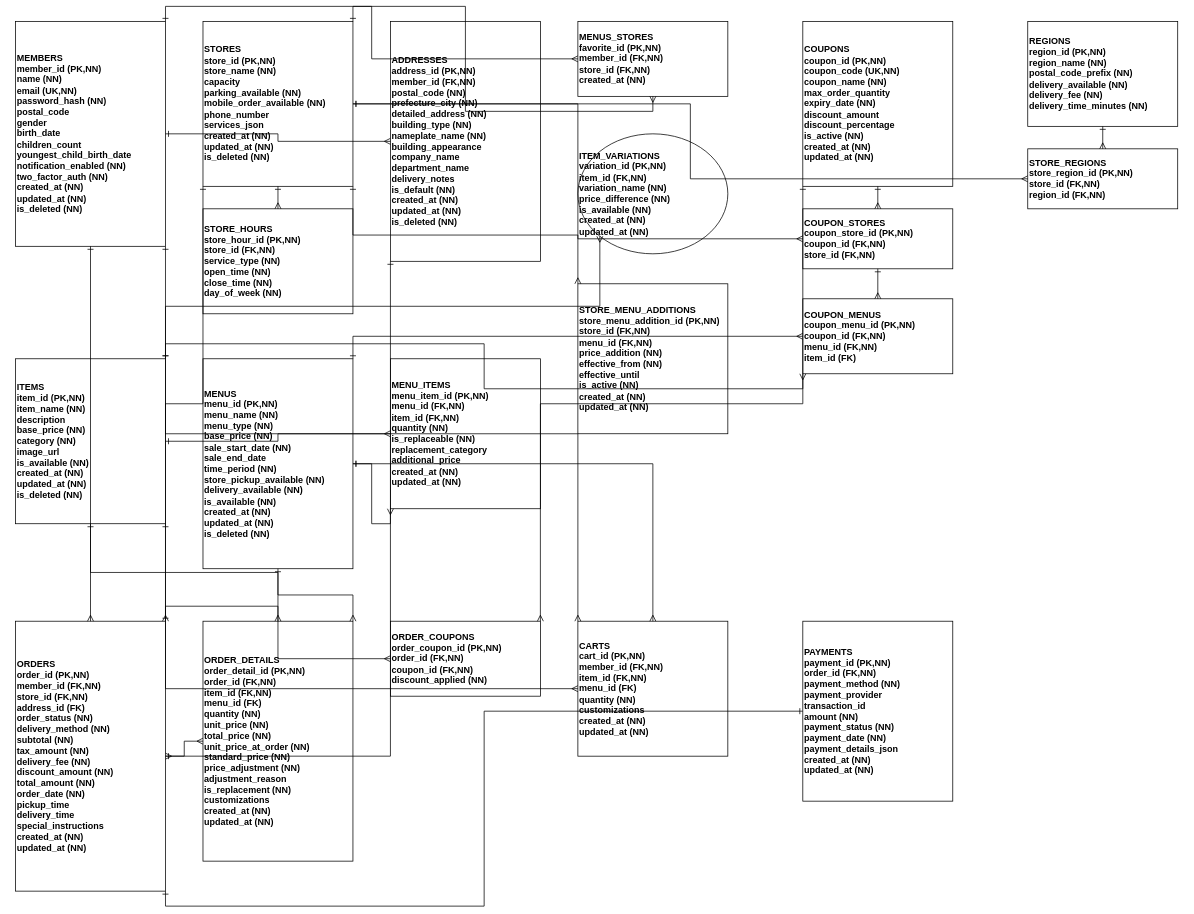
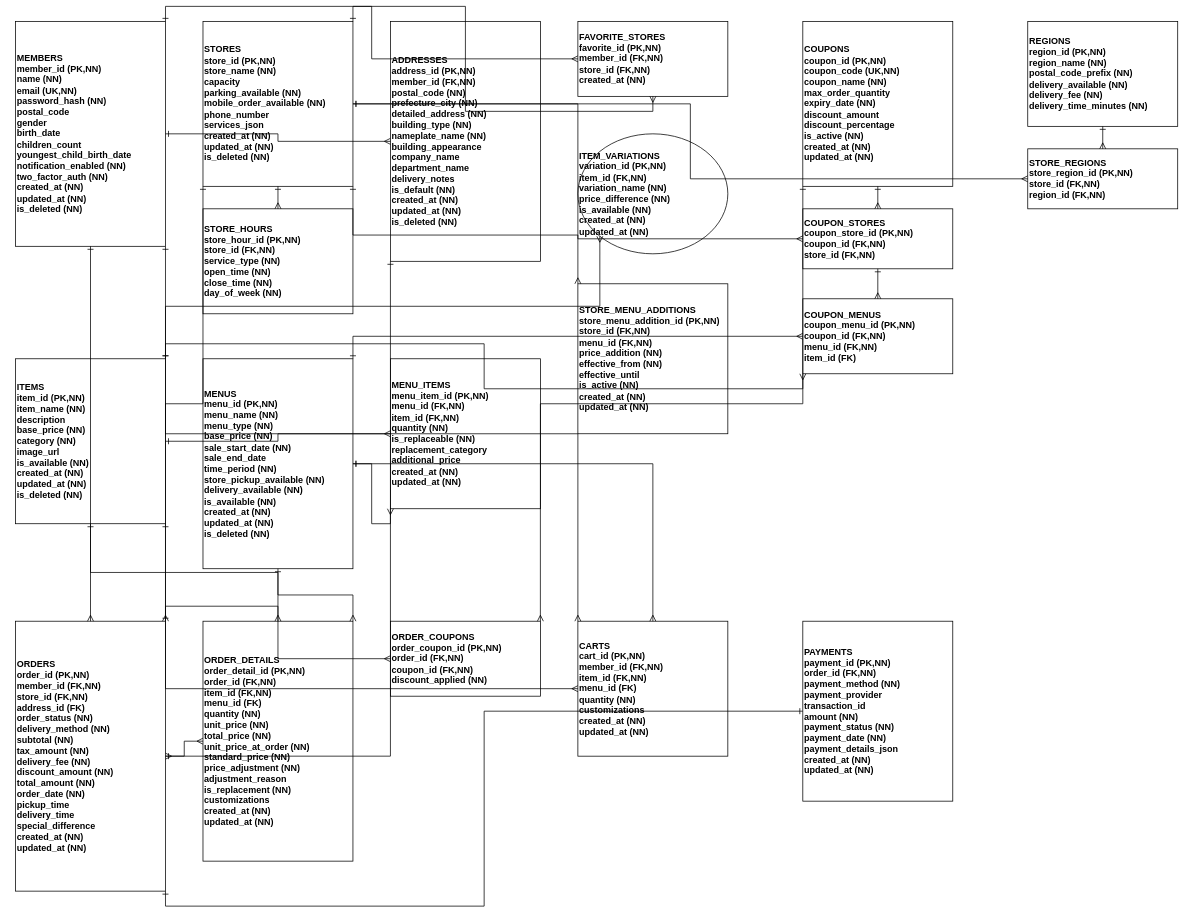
node "MENUS_STORES favorite_id (PK,NN) member_id (FK,NN) store_id (FK,NN) created_at (NN)": label "MENUS_STORES favorite_id (PK,NN) member_id (FK,NN) store_id (FK,NN) created_at (NN)" -> "FAVORITE_STORES favorite_id (PK,NN) member_id (FK,NN) store_id (FK,NN) created_at (NN)"
node "ORDERS order_id (PK,NN) member_id (FK,NN) store_id (FK,NN) address_id (FK) order_status (NN) delivery_method (NN) subtotal (NN) tax_amount (NN) delivery_fee (NN) discount_amount (NN) total_amount (NN) order_date (NN) pickup_time delivery_time special_instructions created_at (NN) updated_at (NN)": label "ORDERS order_id (PK,NN) member_id (FK,NN) store_id (FK,NN) address_id (FK) order_status (NN) delivery_method (NN) subtotal (NN) tax_amount (NN) delivery_fee (NN) discount_amount (NN) total_amount (NN) order_date (NN) pickup_time delivery_time special_instructions created_at (NN) updated_at (NN)" -> "ORDERS order_id (PK,NN) member_id (FK,NN) store_id (FK,NN) address_id (FK) order_status (NN) delivery_method (NN) subtotal (NN) tax_amount (NN) delivery_fee (NN) discount_amount (NN) total_amount (NN) order_date (NN) pickup_time delivery_time special_difference created_at (NN) updated_at (NN)"
